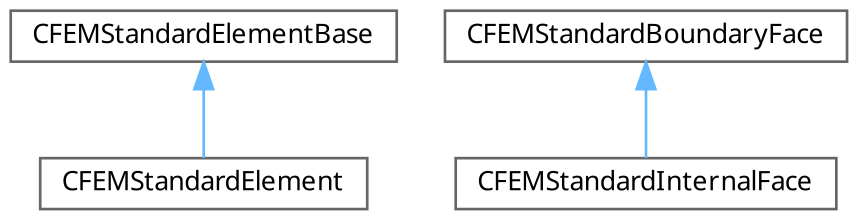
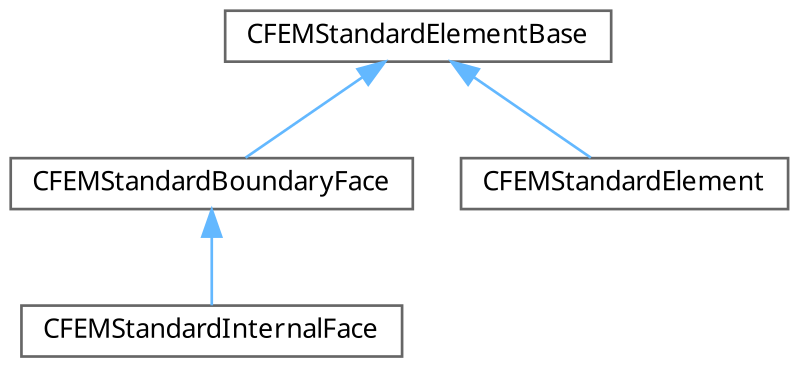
edge "CFEMStandardBoundaryFace" -> "CFEMStandardElementBase": added
